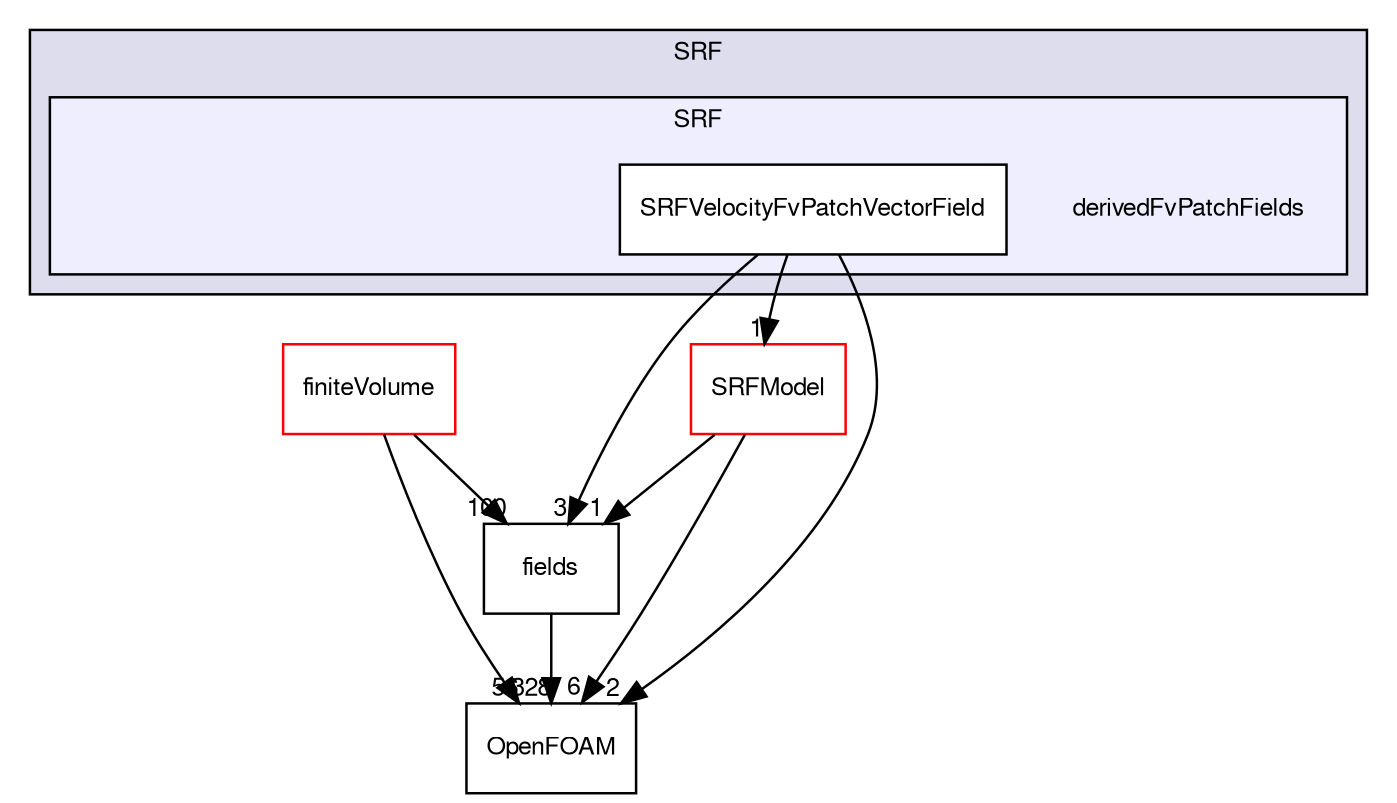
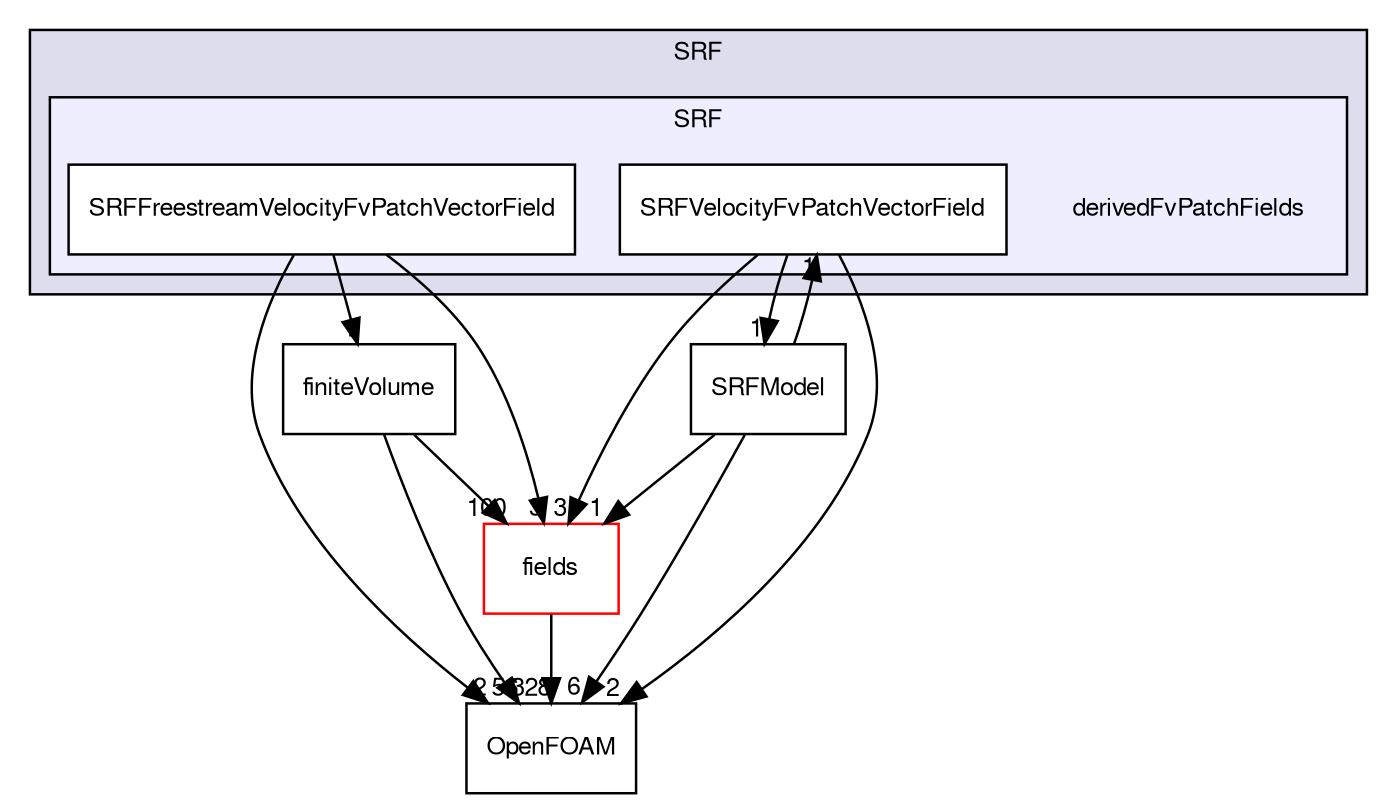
node "SRFFreestreamVelocityFvPatchVectorField": added
edge "SRFModel" -> "SRFVelocityFvPatchVectorField": added
node "finiteVolume": color red -> black
node "SRFModel": color red -> black
node "fields": color black -> red
